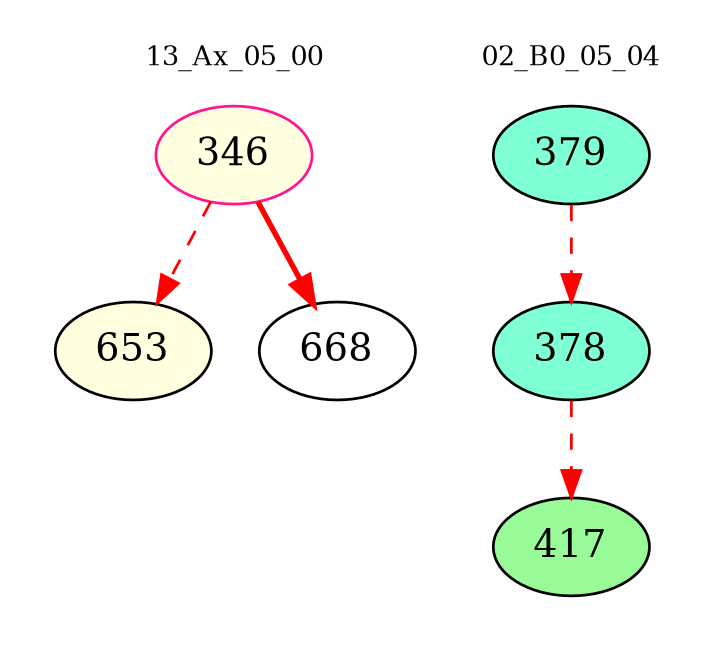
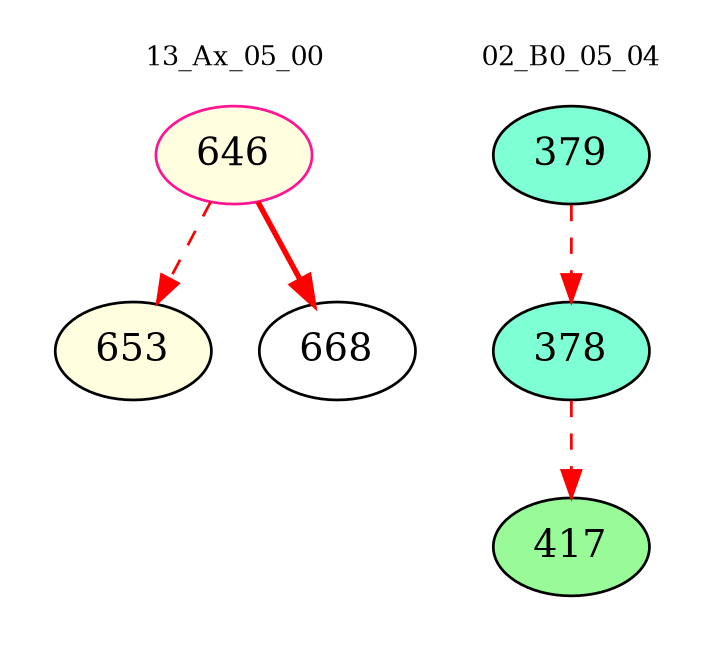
node "346": label "346" -> "646"
